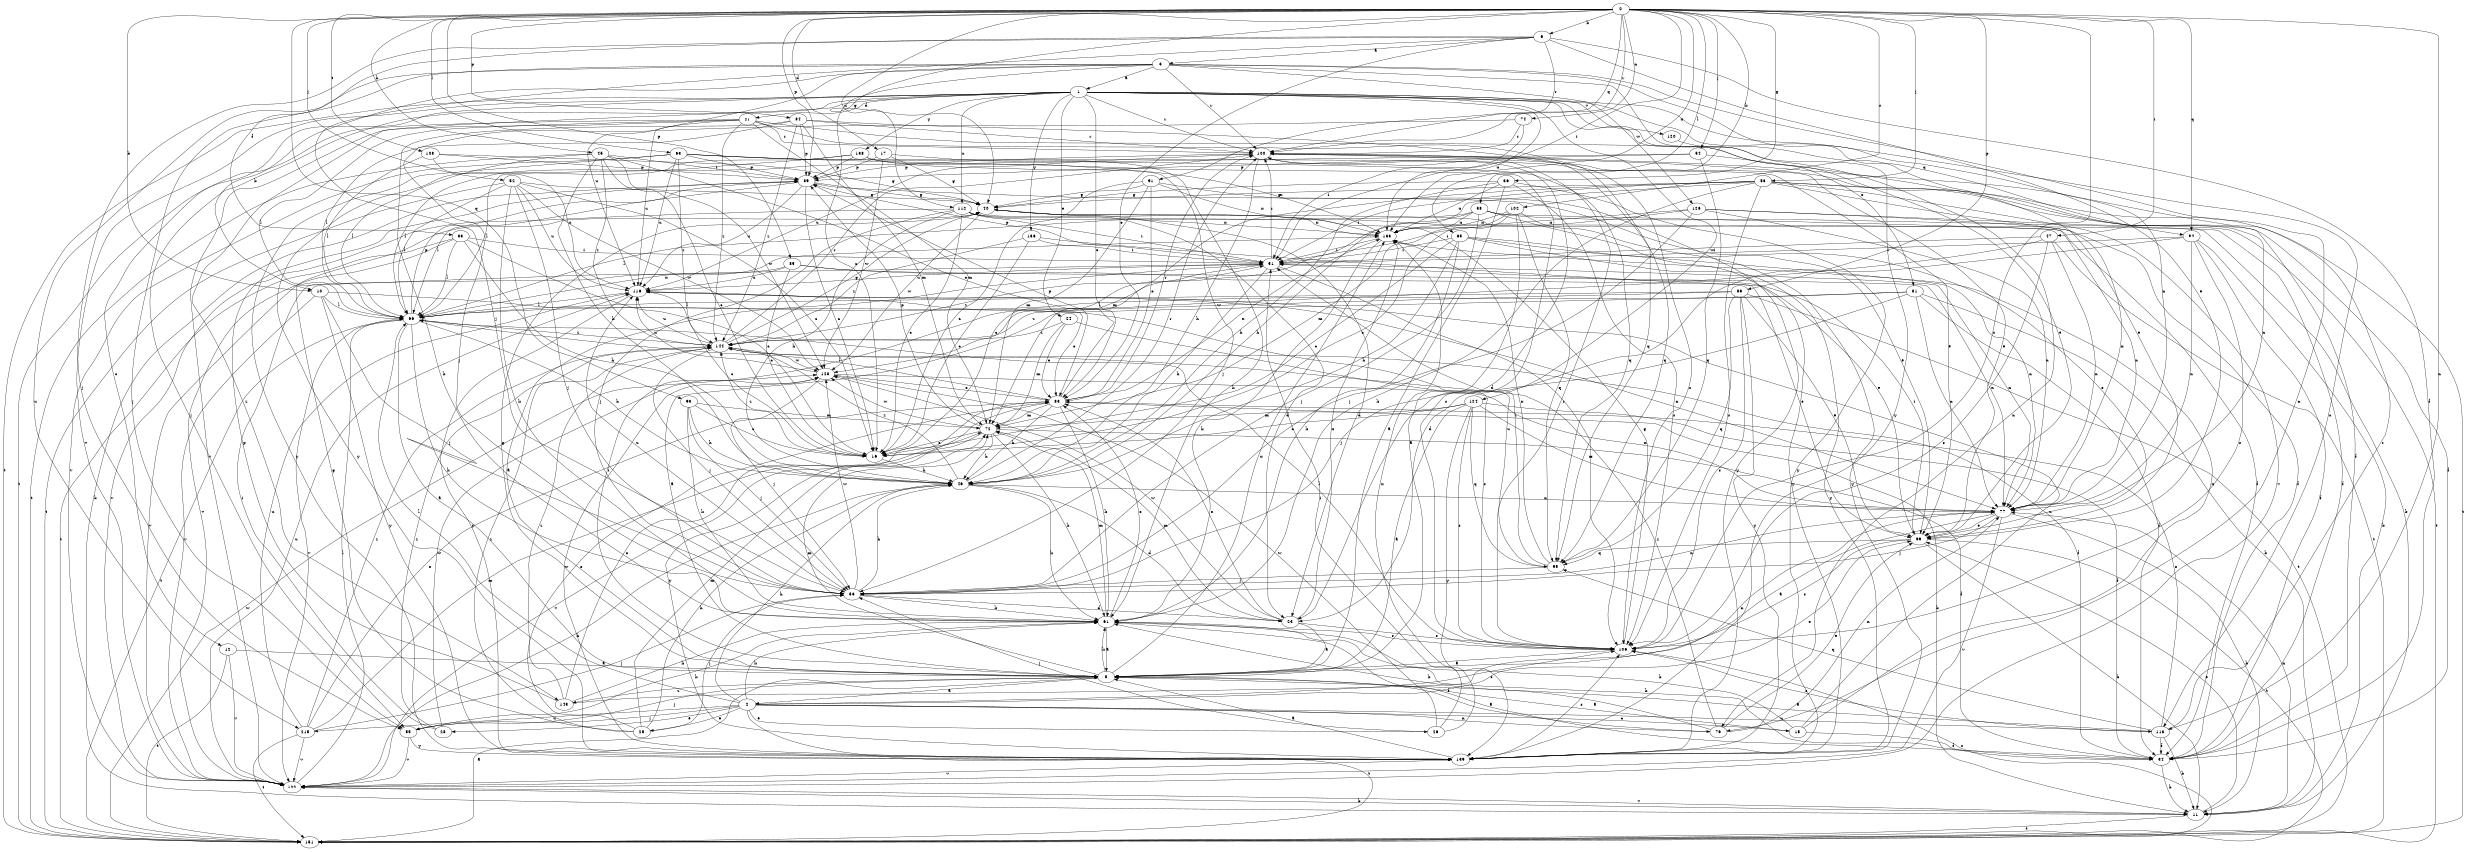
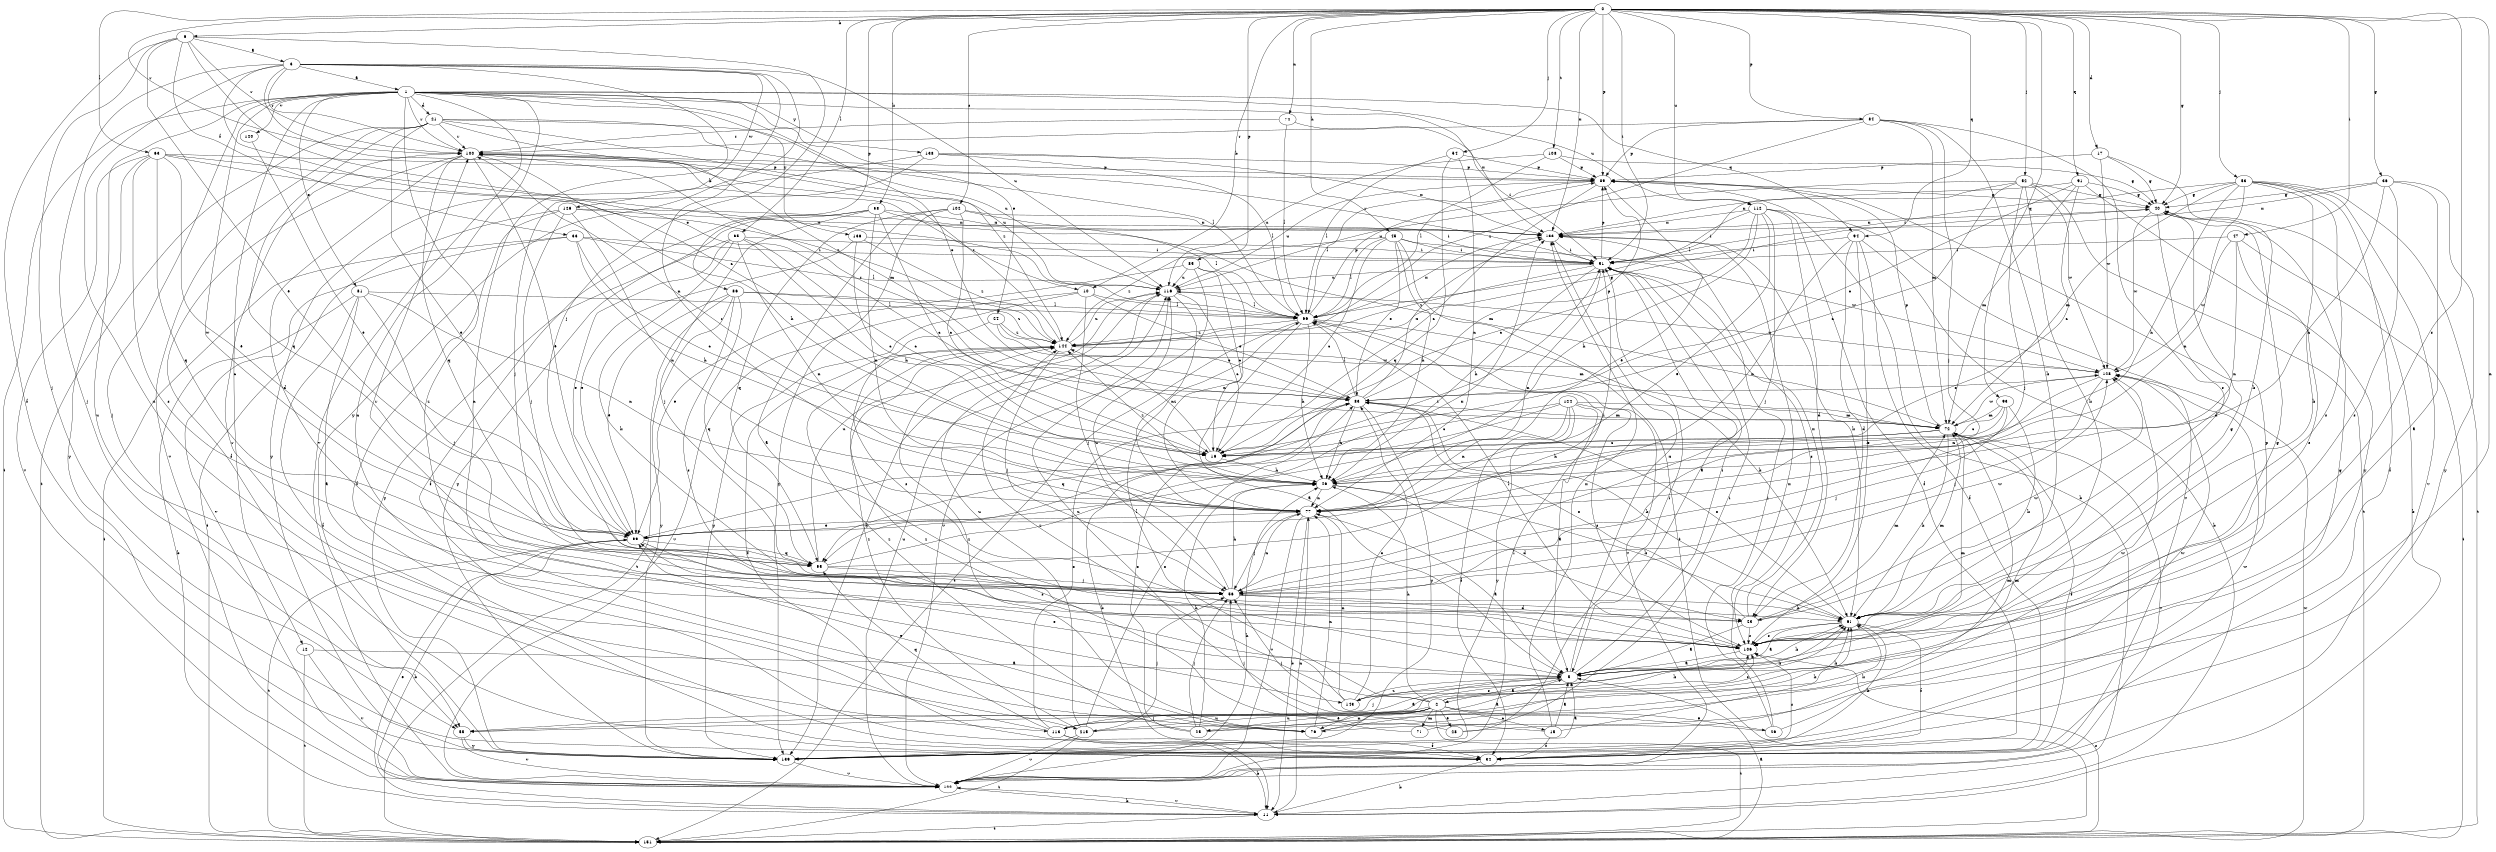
edge "0" -> "113": now "0" -> "76"
edge "1" -> "124": now "1" -> "95"
edge "45" -> "89": now "45" -> "51"
edge "112" -> "99": added, label "e"
node "71": added
